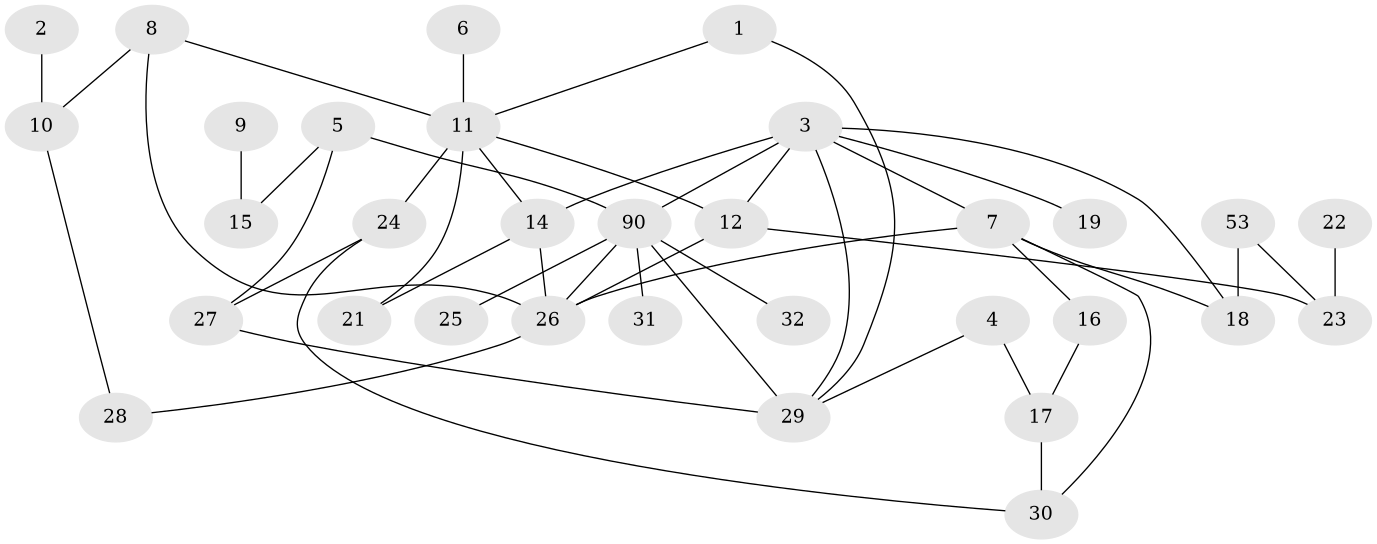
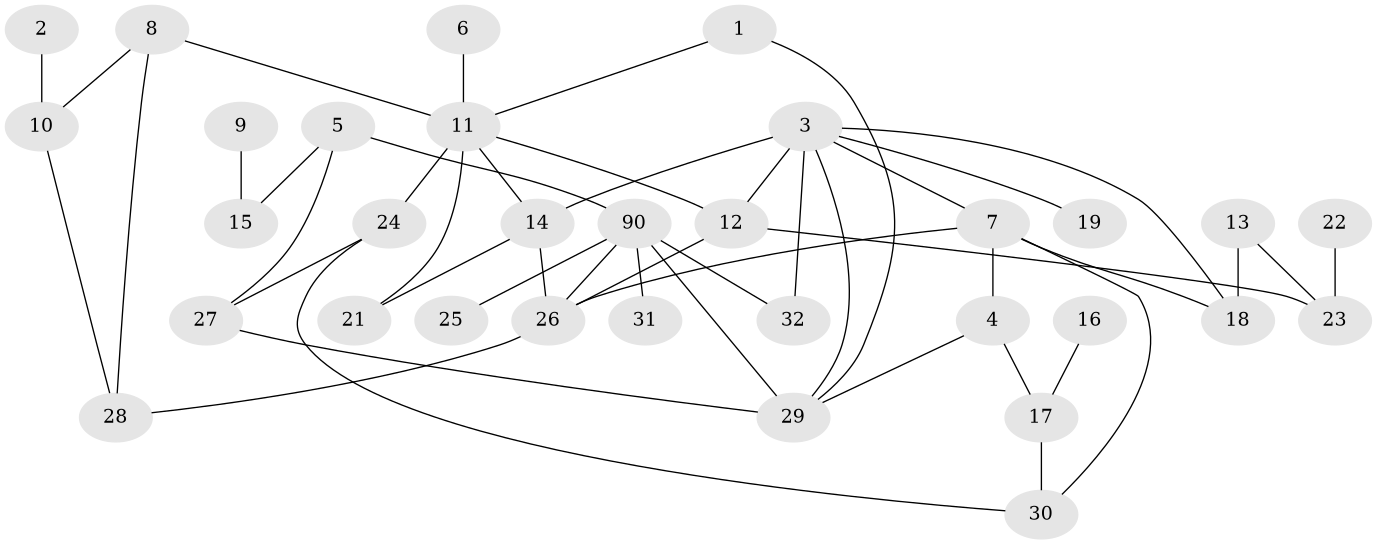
edge "3" -- "90": now "3" -- "32"
node "53": label "53" -> "13"
edge "7" -- "16": now "7" -- "4"
edge "8" -- "26": now "8" -- "28"
